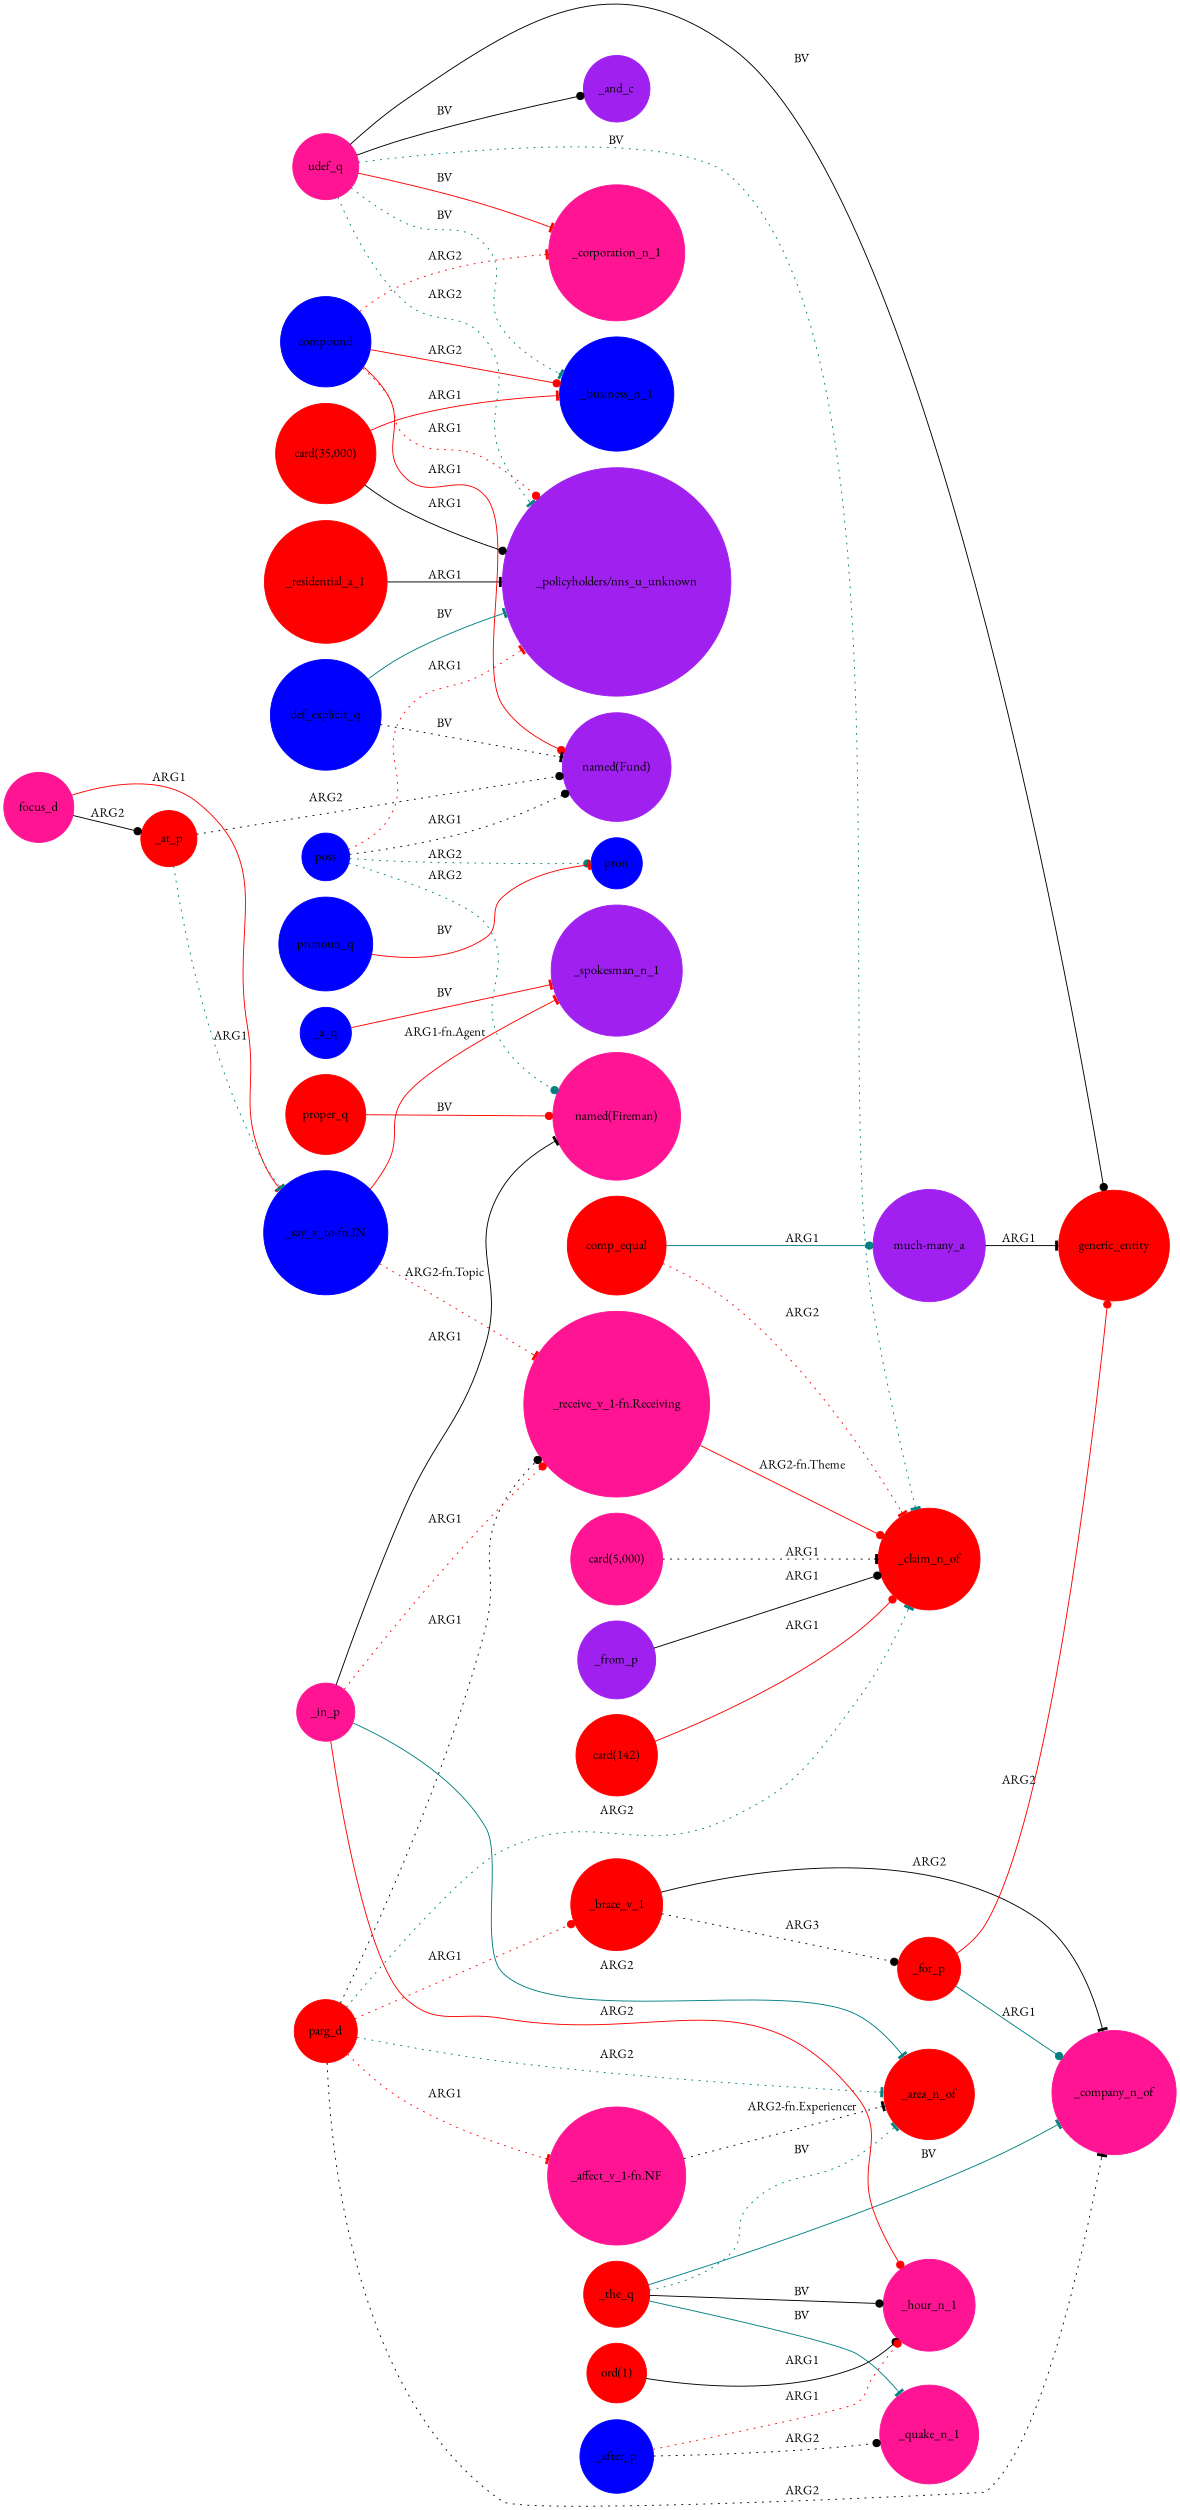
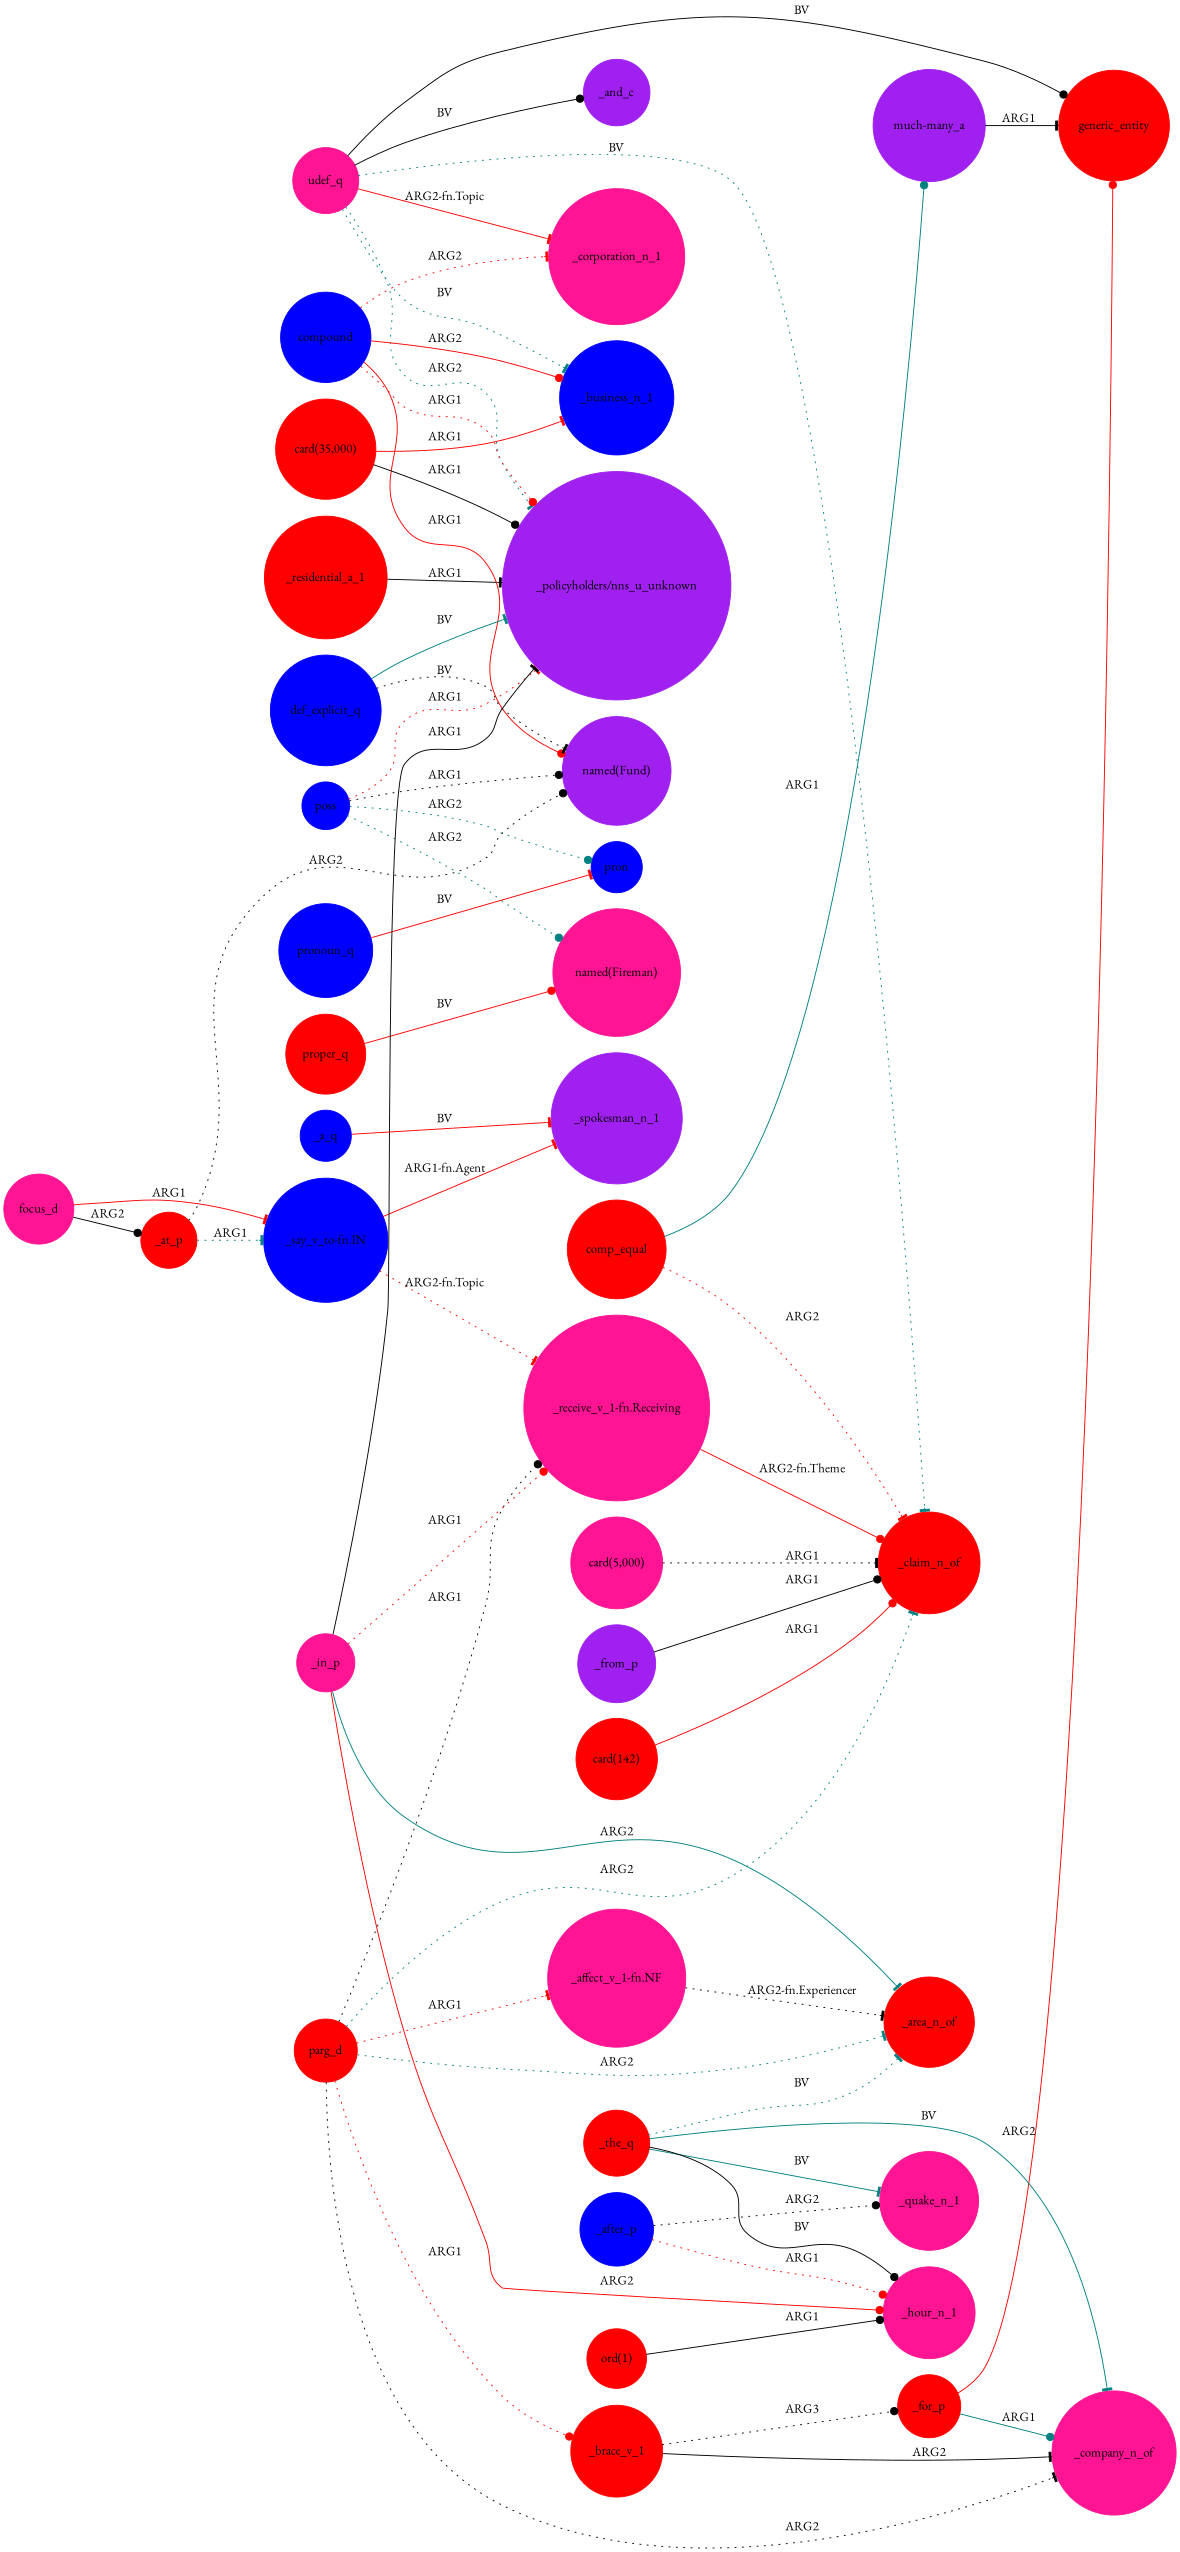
edge "udef_q" -> "_corporation_n_1": label "BV" -> "ARG2-fn.Topic"
edge "_in_p" -> "named(Fireman)": now "_in_p" -> "_policyholders/nns_u_unknown"
